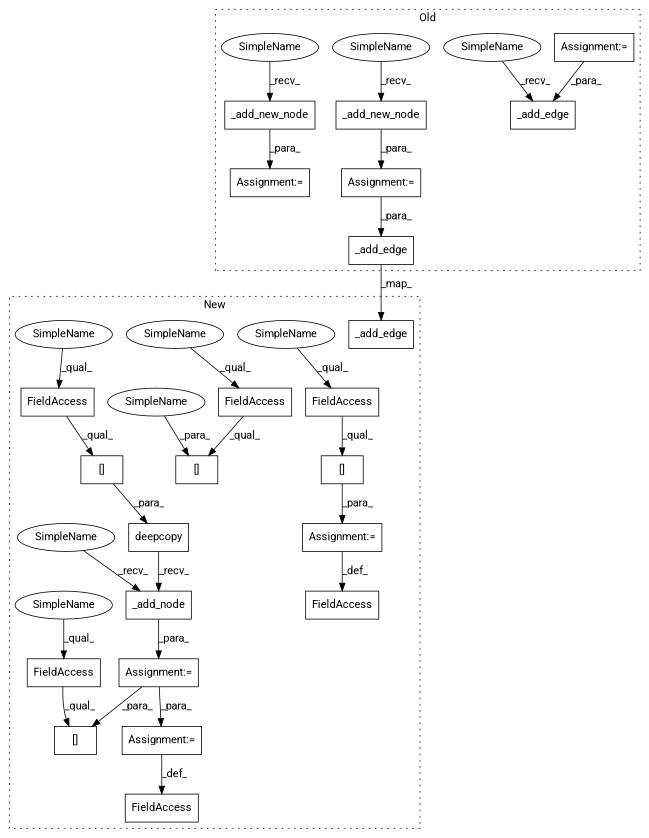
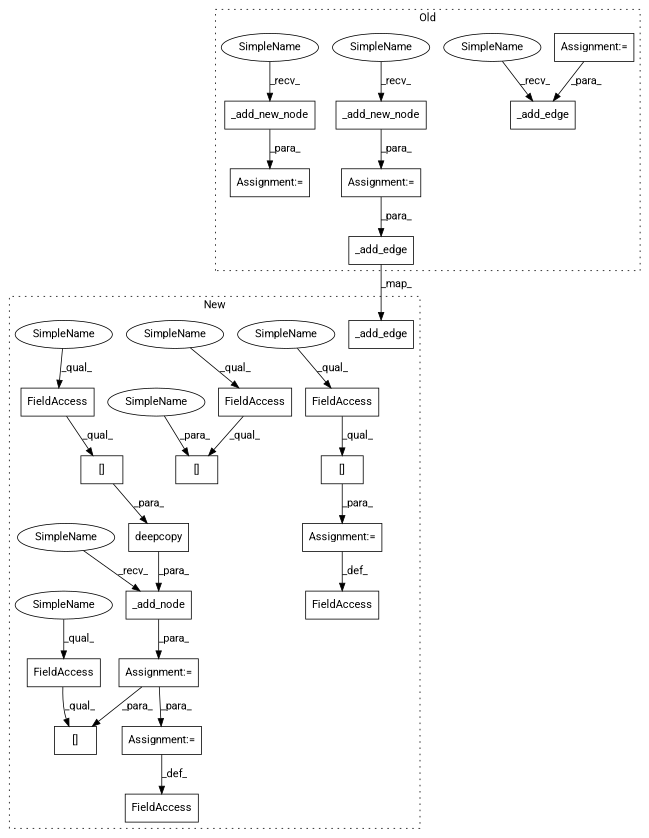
edge "deepcopy" -> "_add_node": label "_recv_" -> "_para_"
